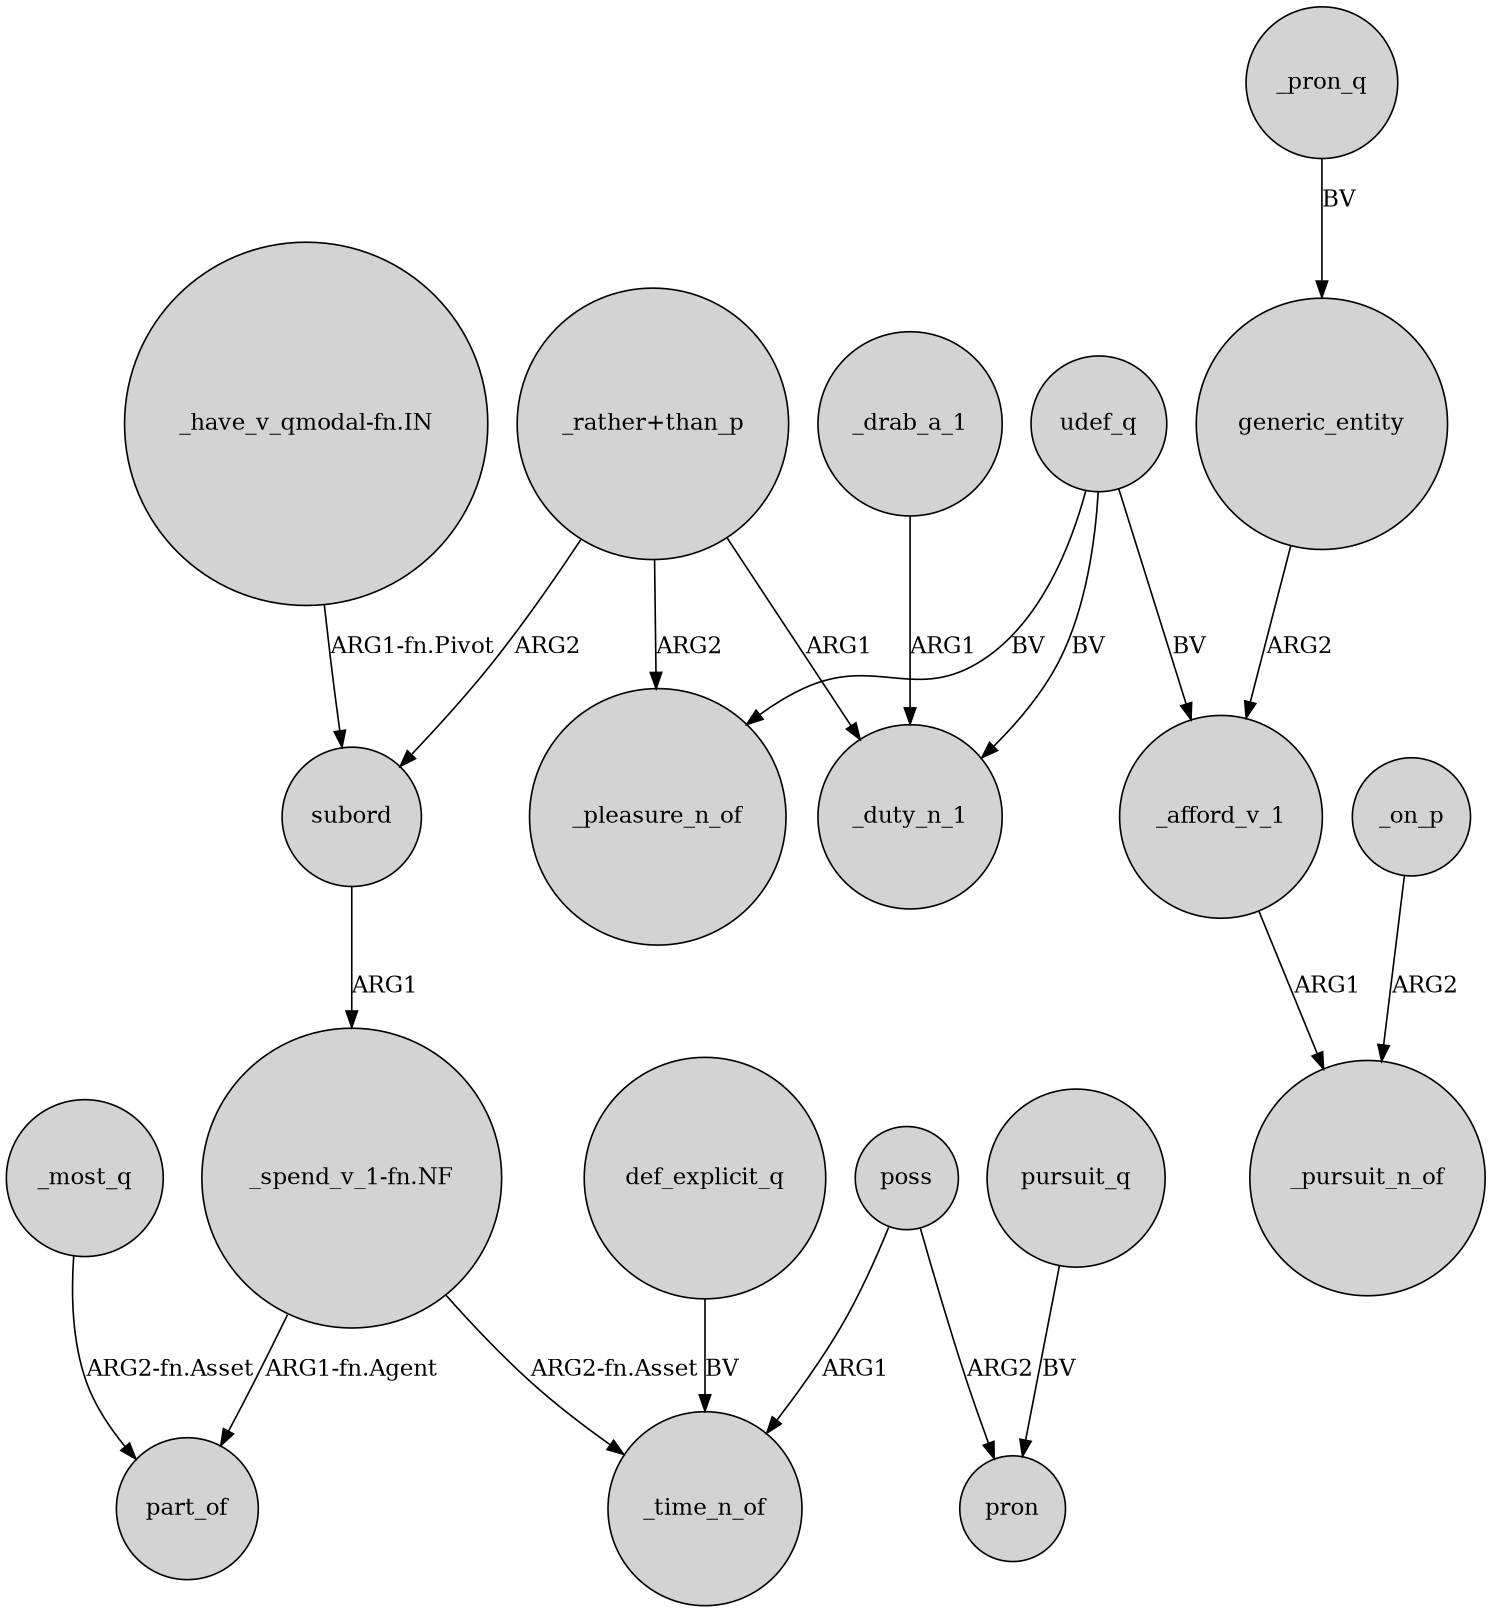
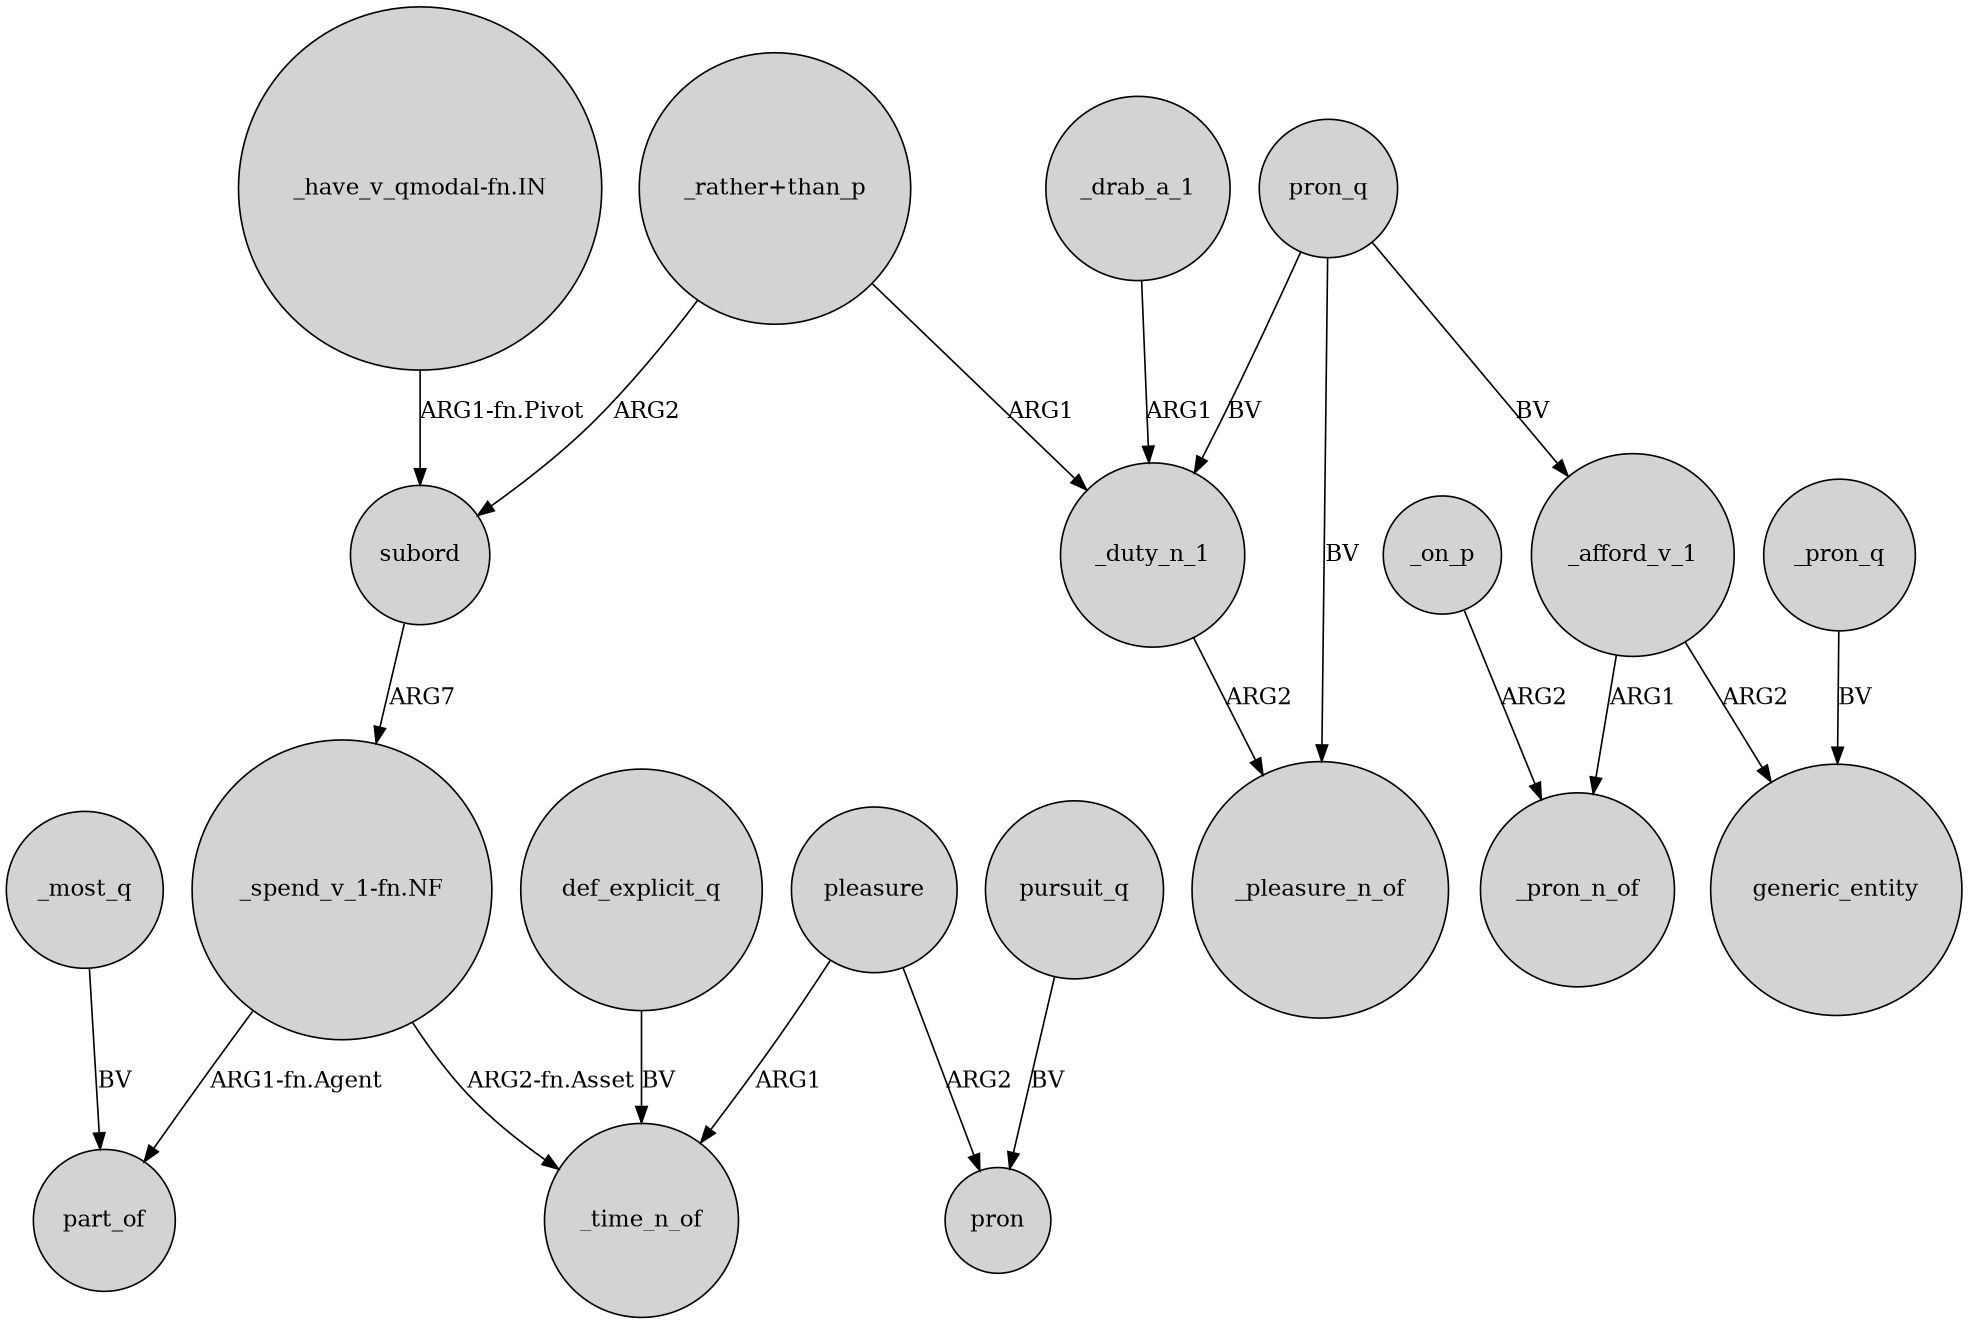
node "udef_q": label "udef_q" -> "pron_q"
edge "_rather+than_p" -> "_pleasure_n_of": now "_duty_n_1" -> "_pleasure_n_of"
edge "generic_entity" -> "_afford_v_1": reversed
edge "subord" -> "_spend_v_1-fn.NF": label "ARG1" -> "ARG7"
node "poss": label "poss" -> "pleasure"
node "_pursuit_n_of": label "_pursuit_n_of" -> "_pron_n_of"
edge "_most_q" -> "part_of": label "ARG2-fn.Asset" -> "BV"
